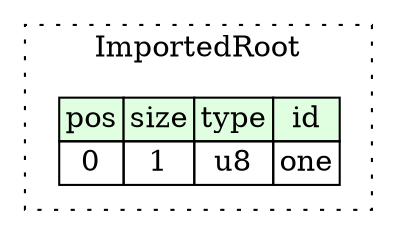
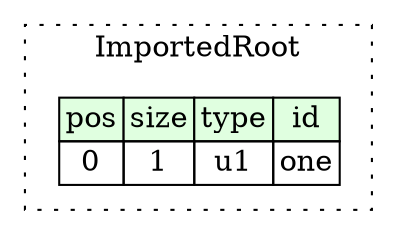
node "pos": text "u8" -> "u1"
